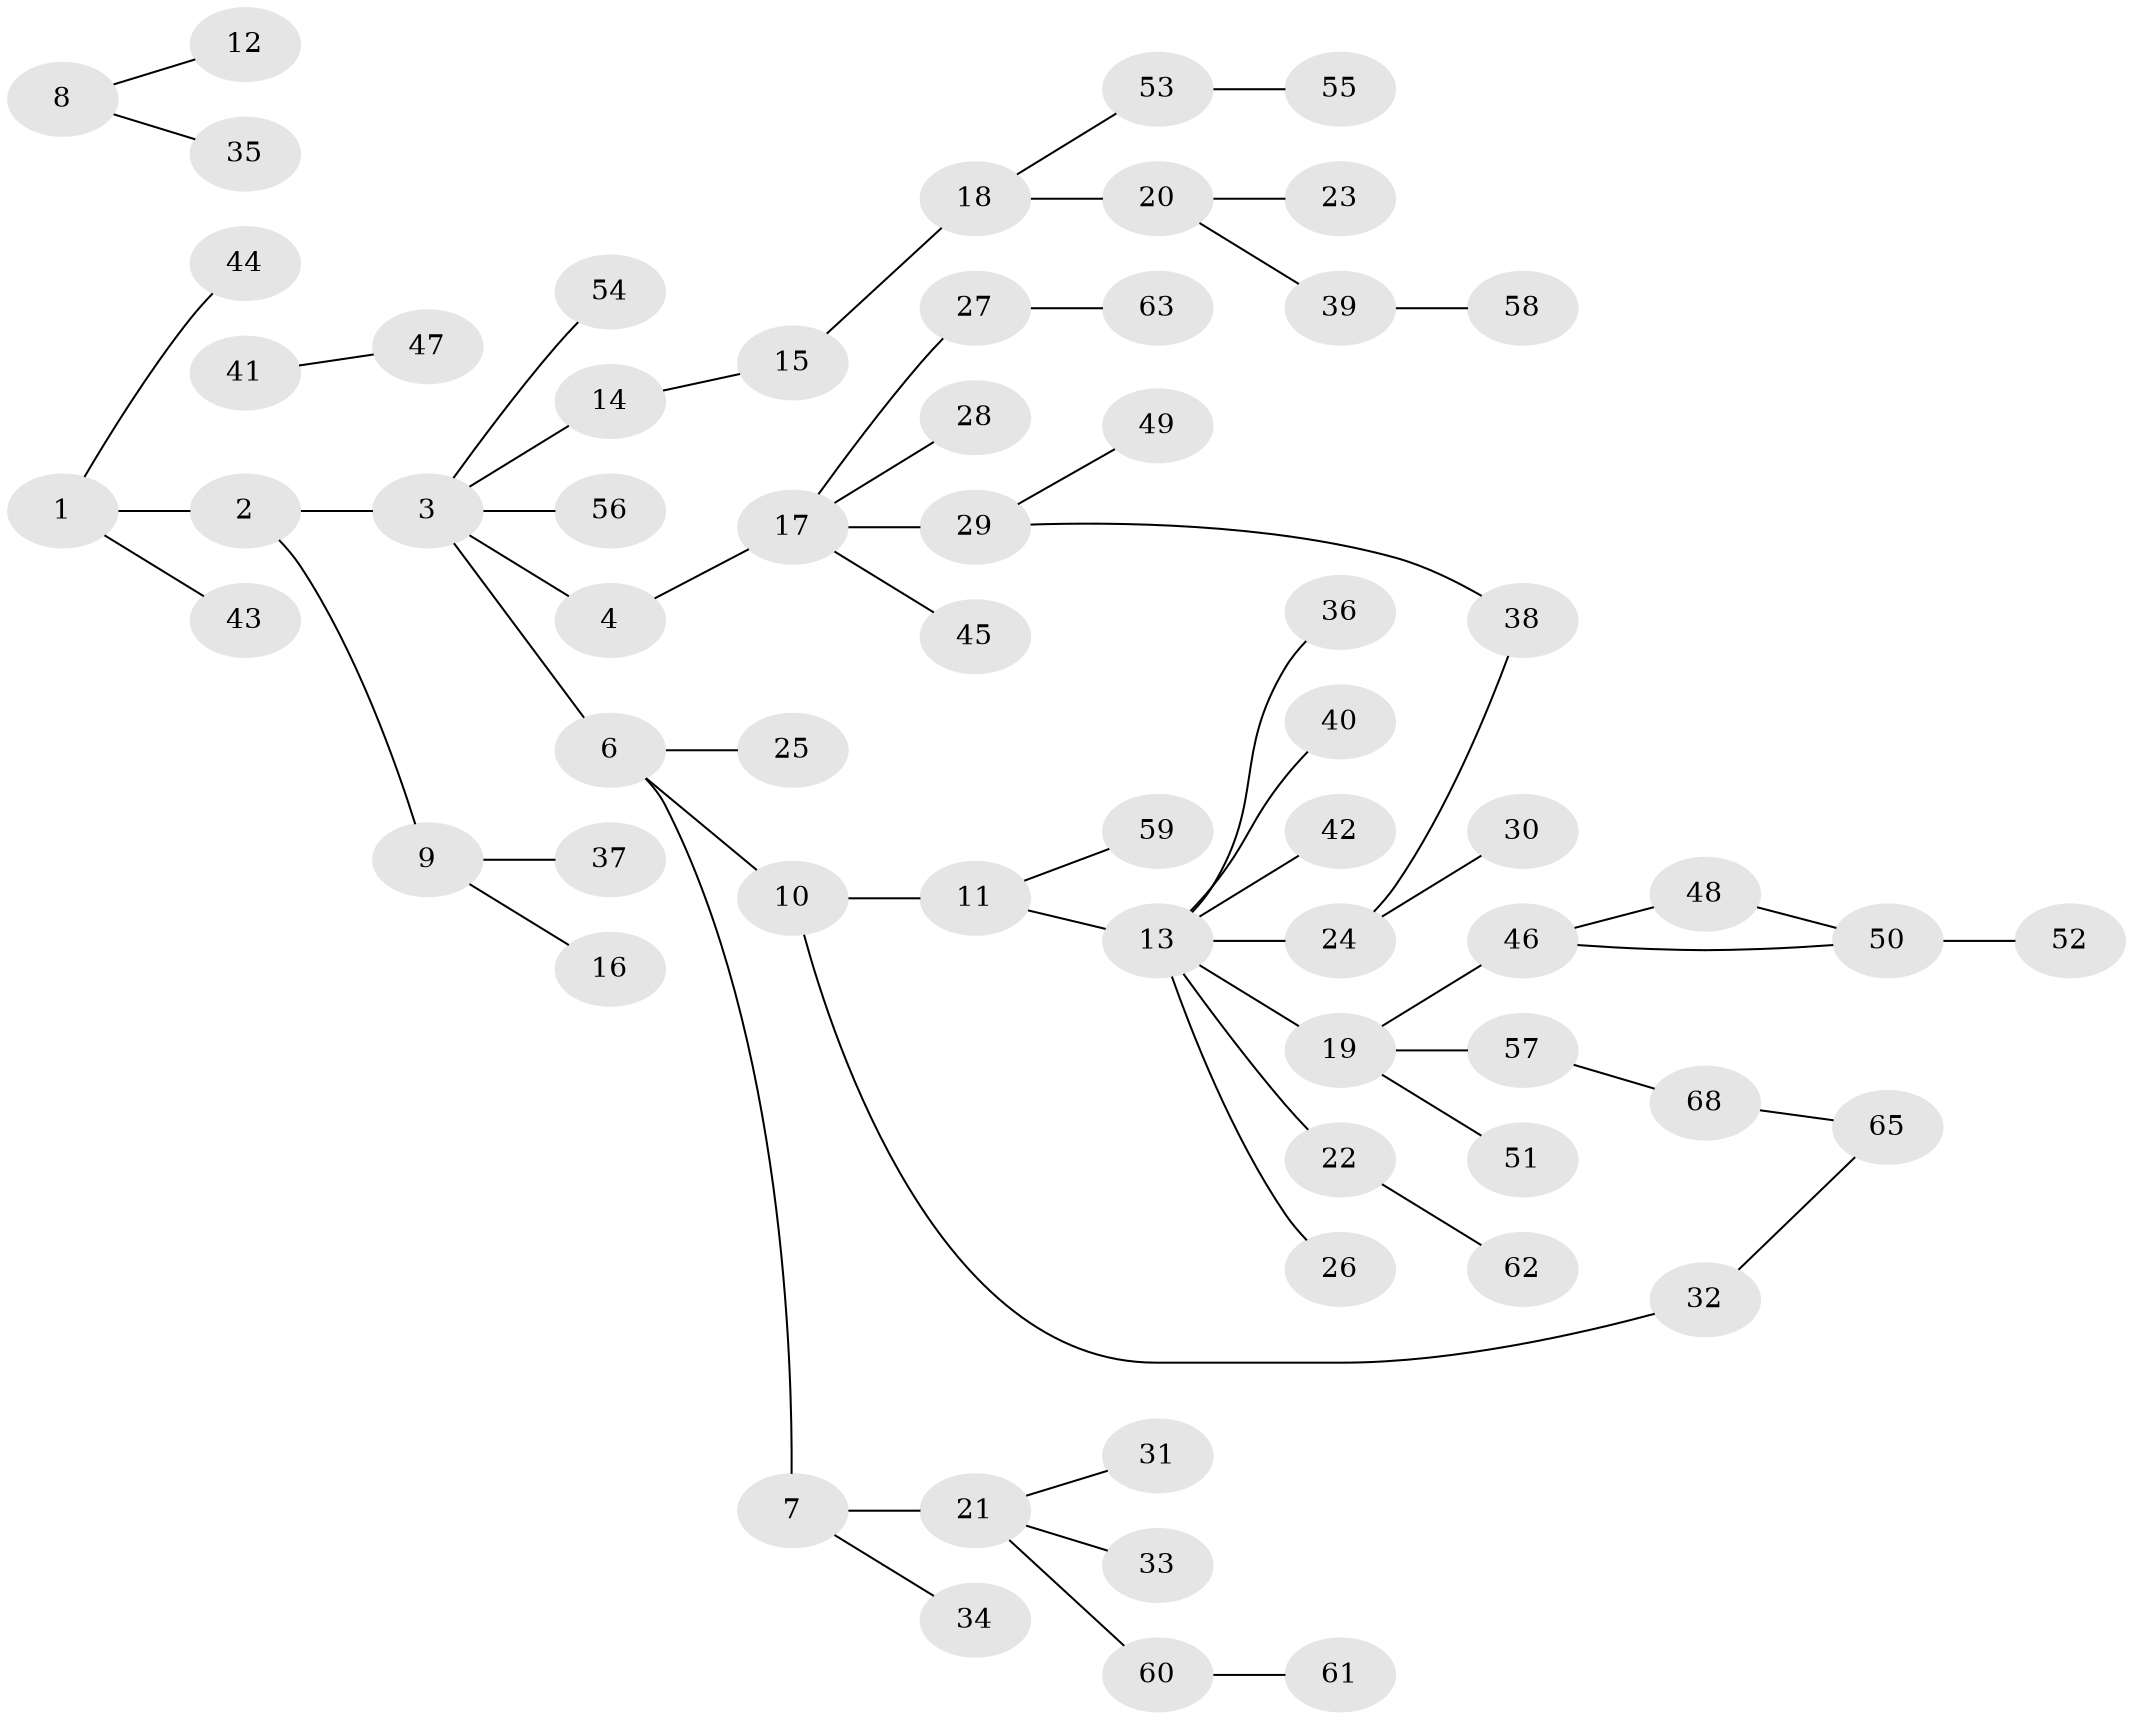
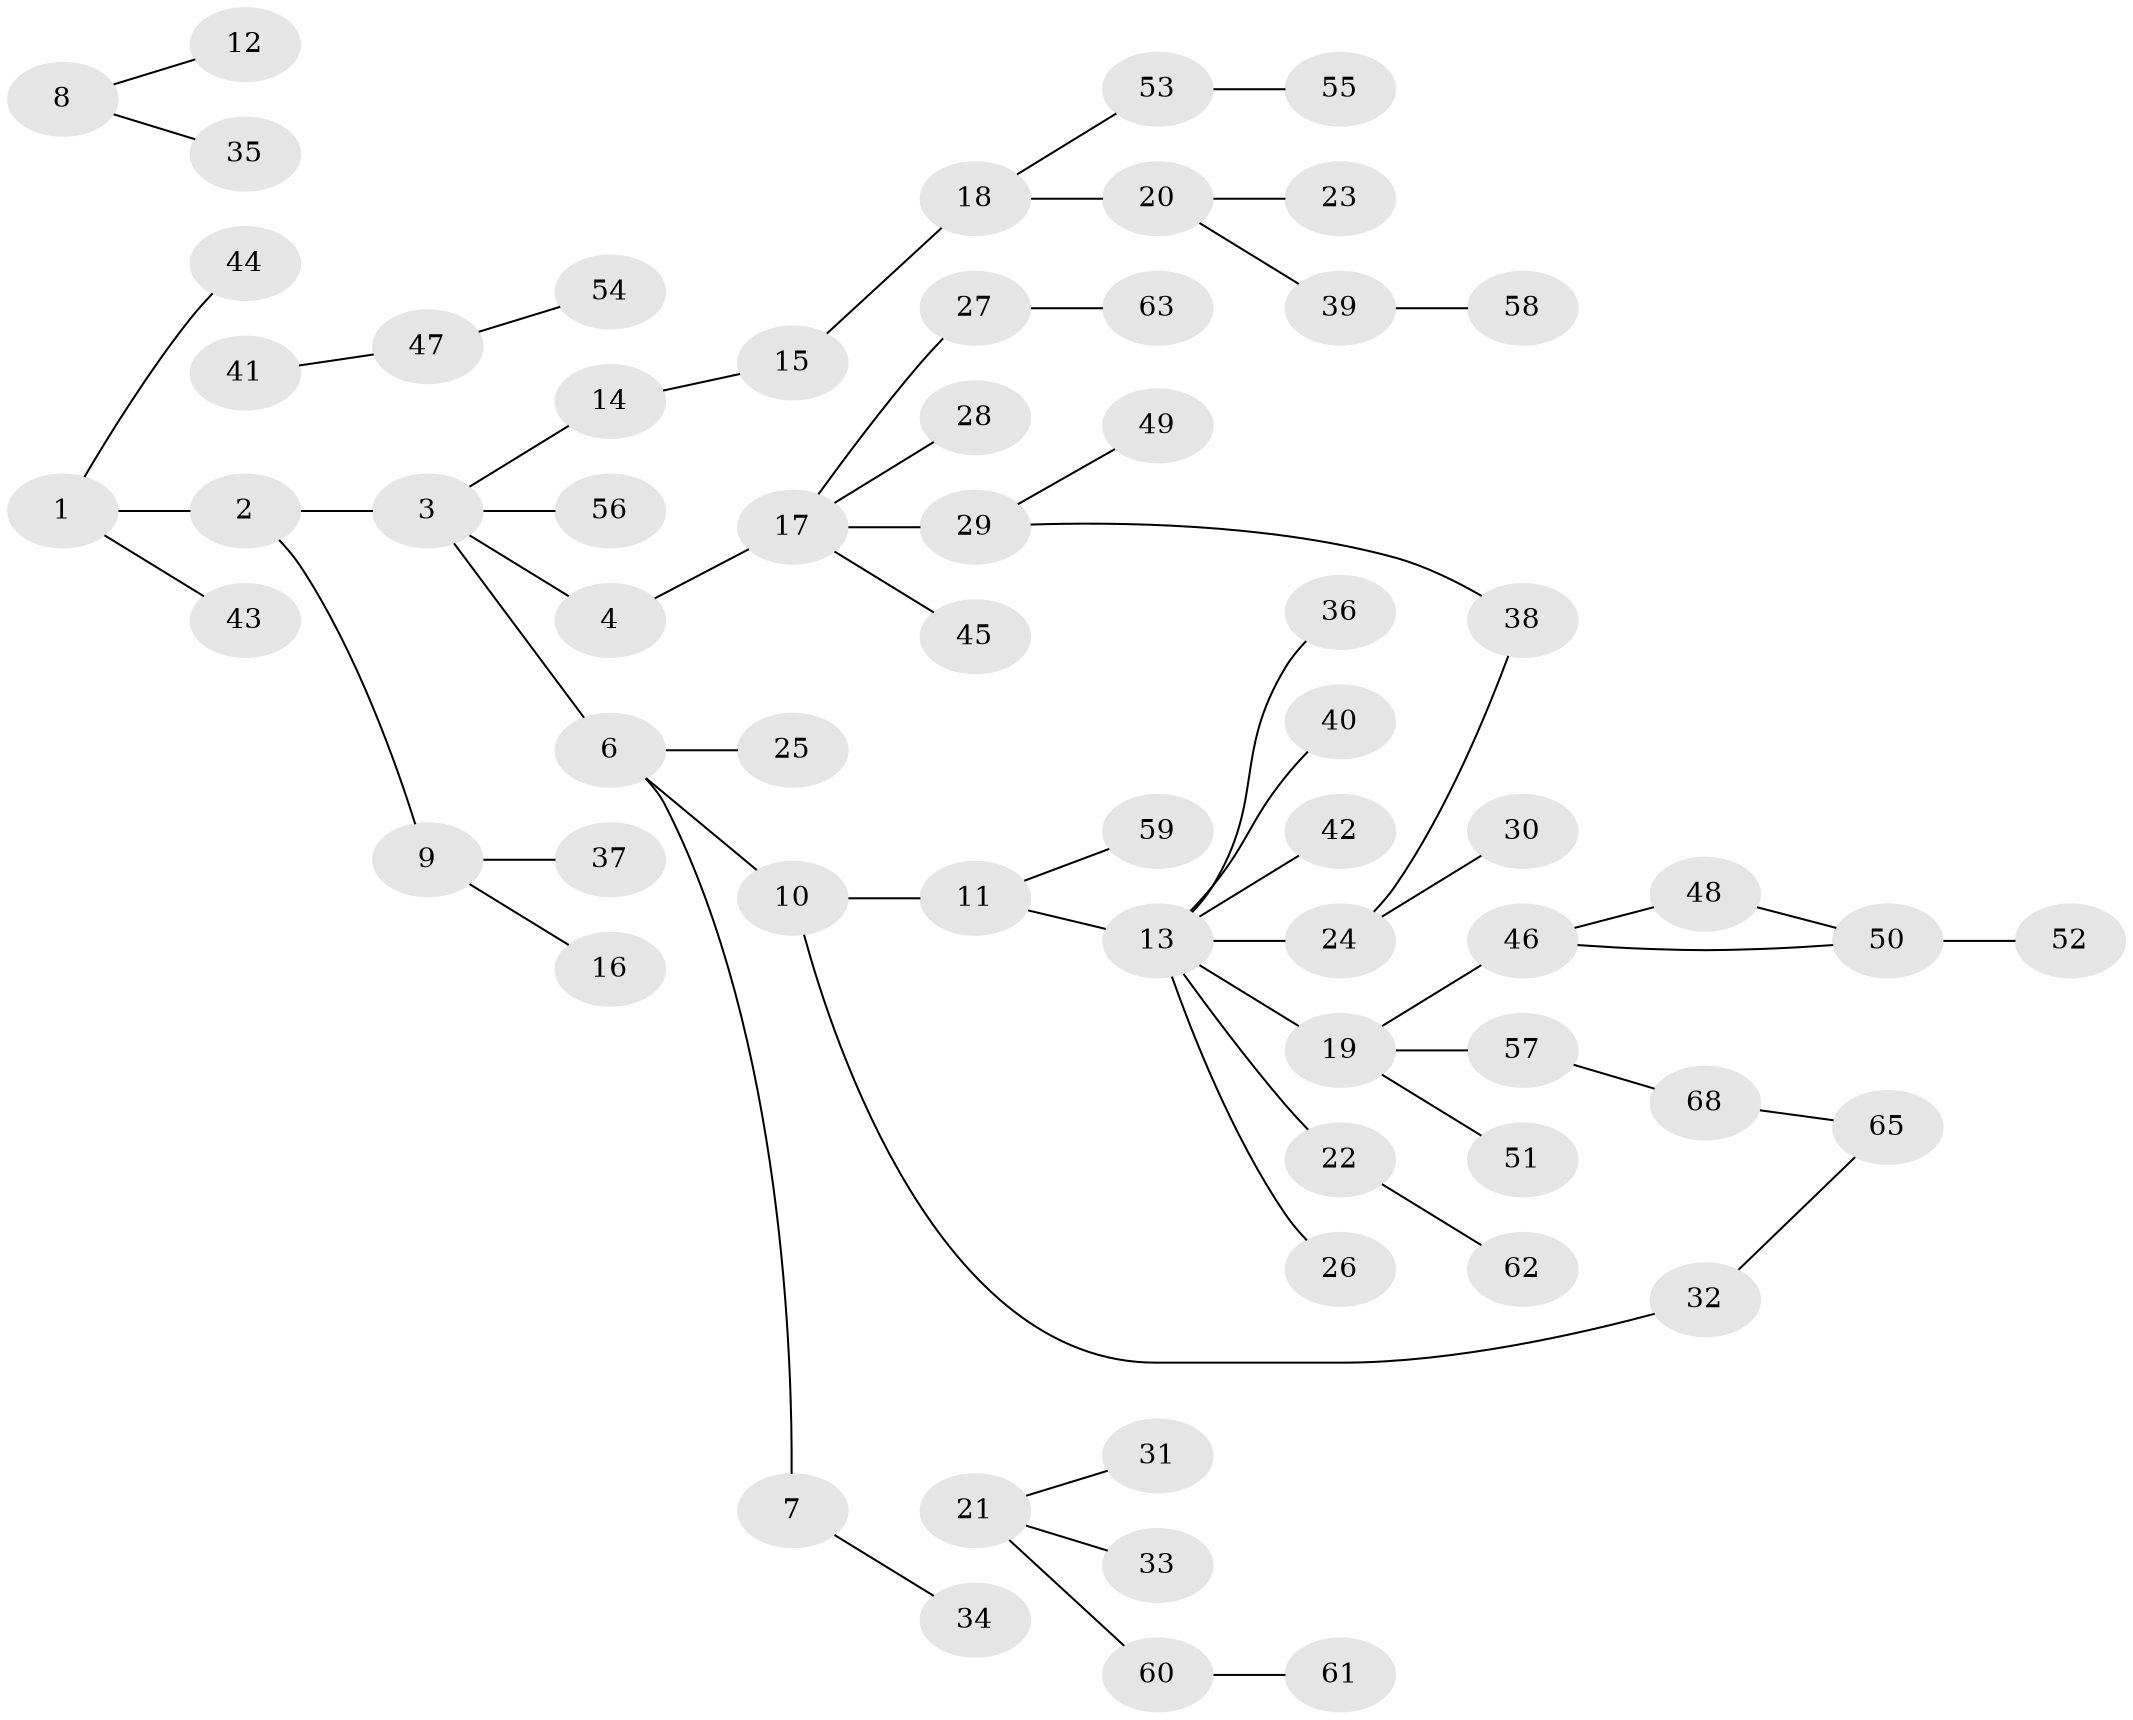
edge "54" -- "3": now "54" -- "47"
edge "7" -- "21": removed
